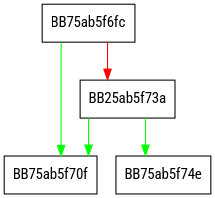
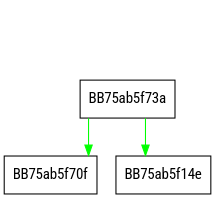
node "BB75ab5f6fc": removed
node "BB25ab5f73a": label "BB25ab5f73a" -> "BB75ab5f73a"
node "BB75ab5f74e": label "BB75ab5f74e" -> "BB75ab5f14e"
